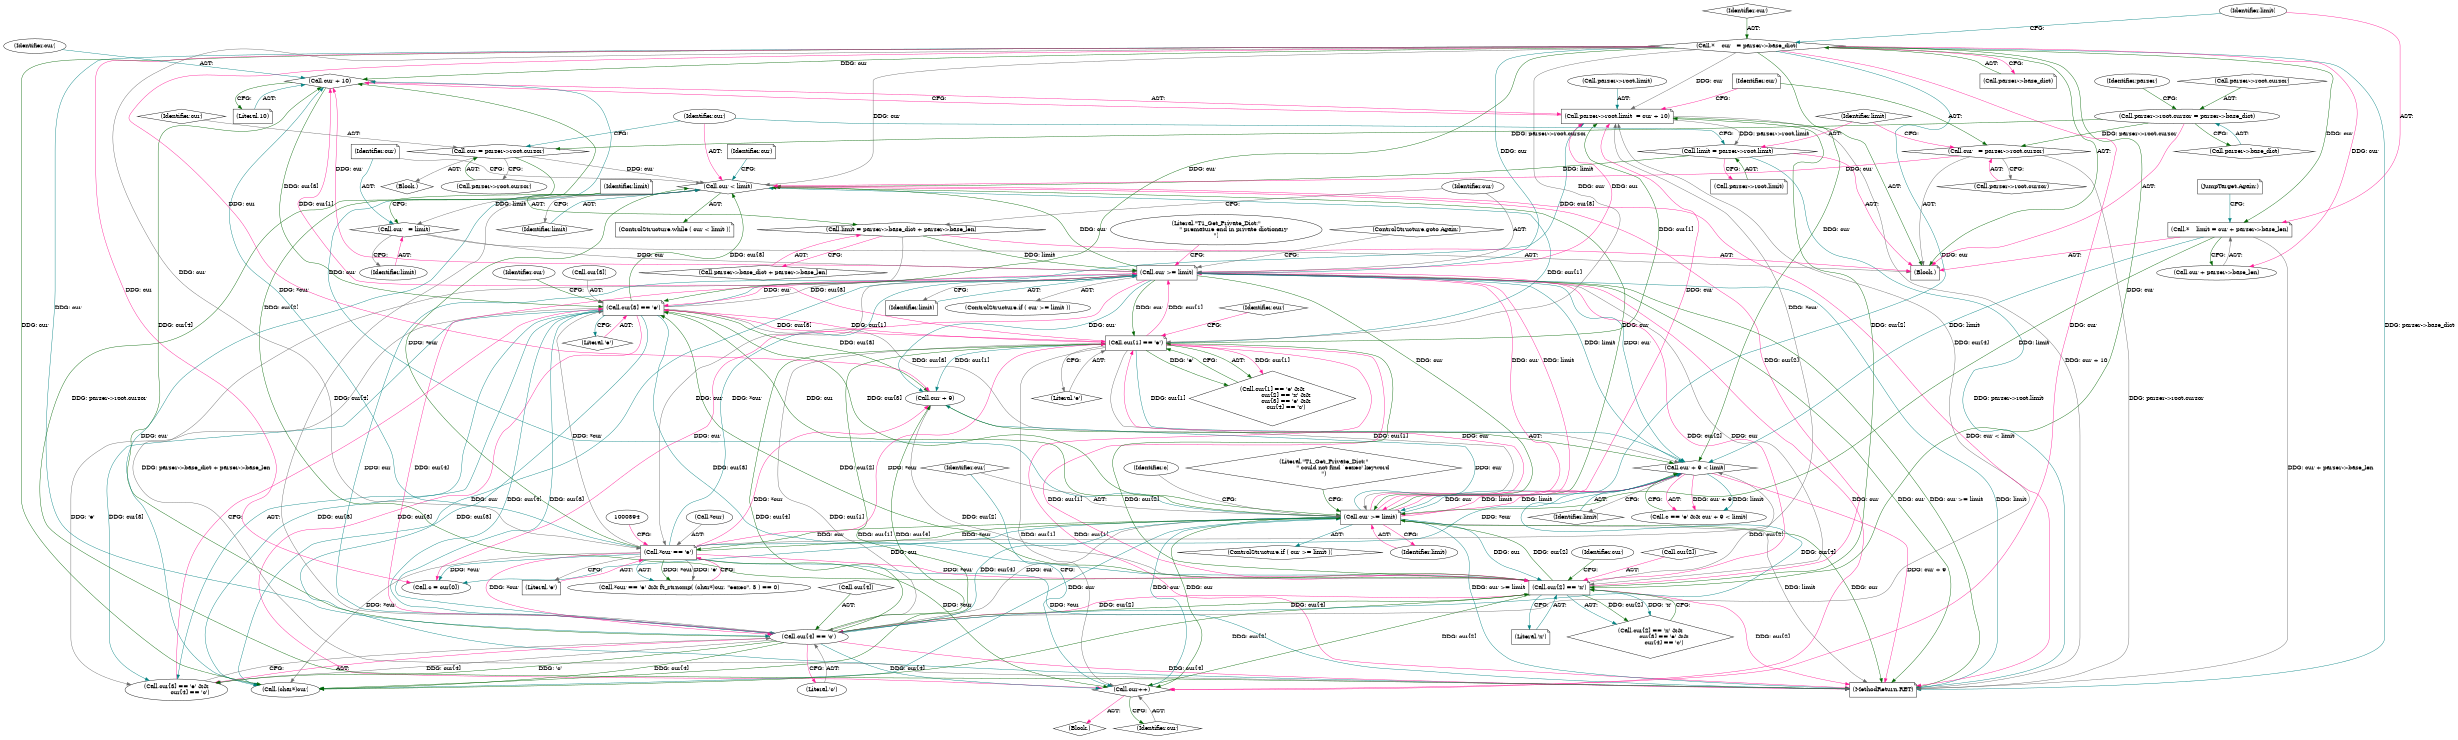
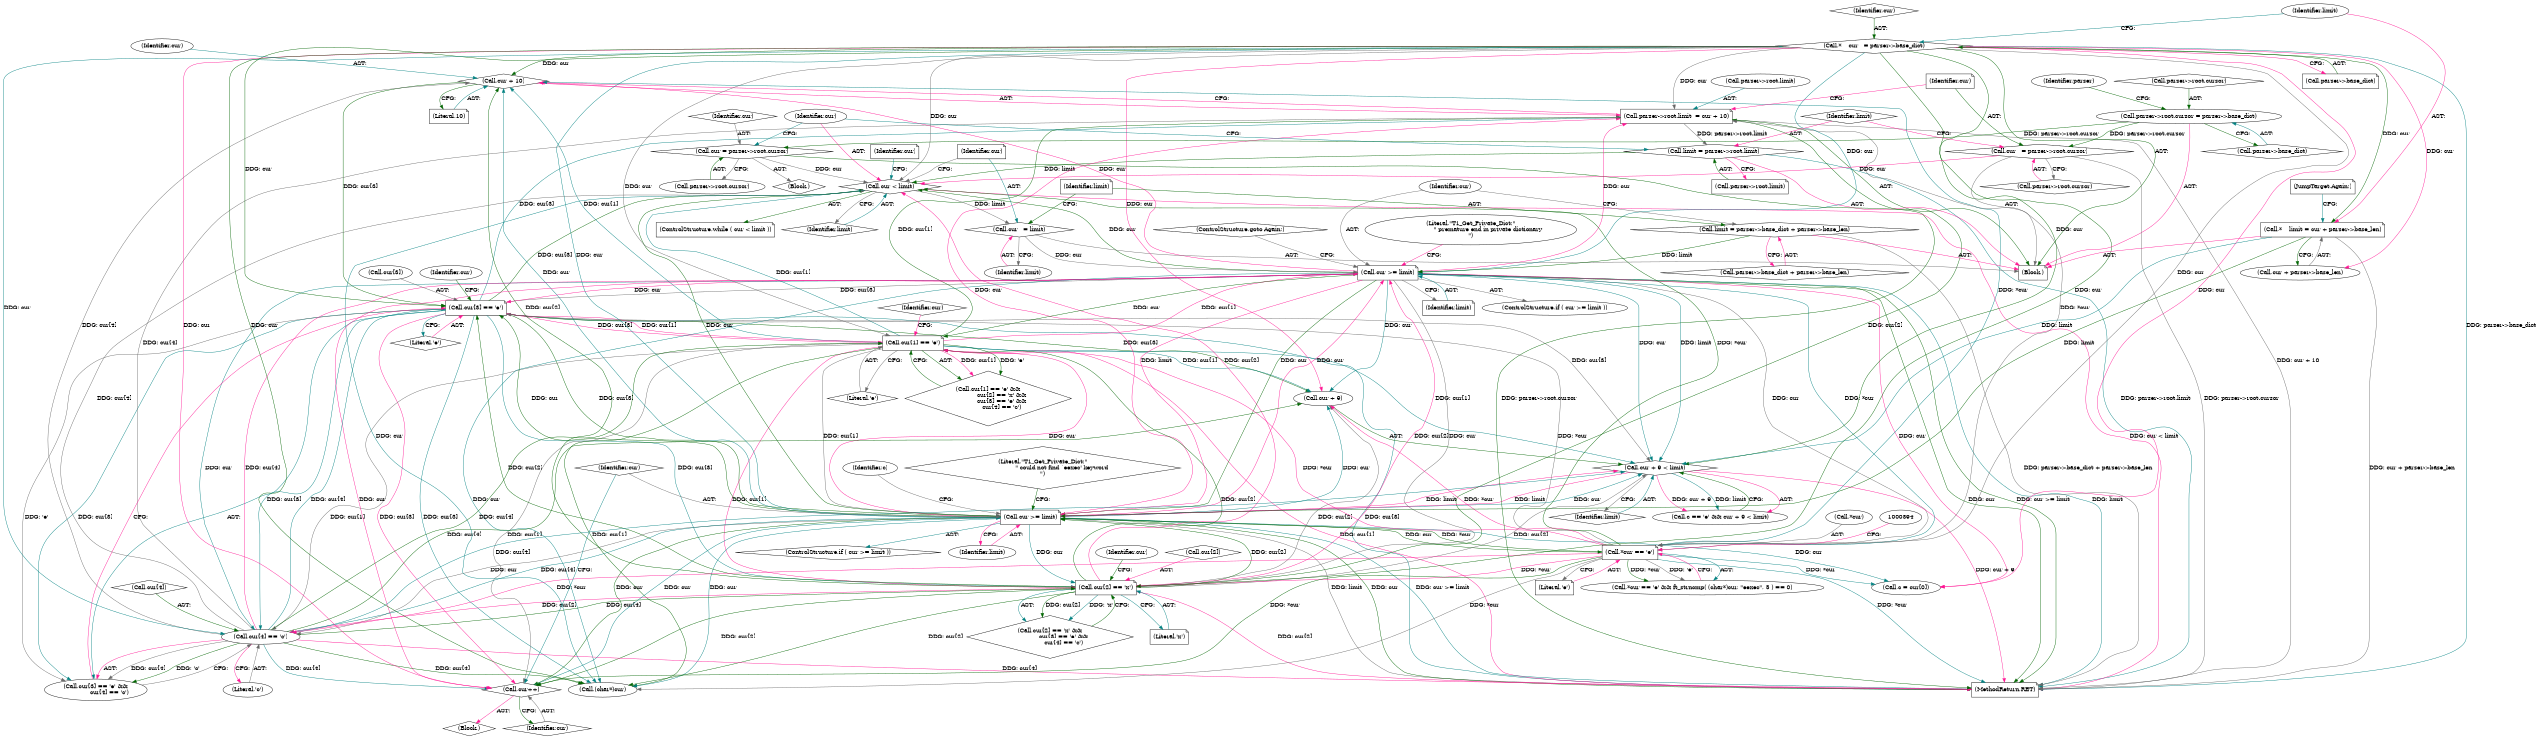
edge "(Call,cur[1] == 'e')" -> "(Call,cur + 10)": color deeppink -> teal
edge "(Call,cur[4] == 'c')" -> "(Call,cur + 10)": color darkgreen -> gray40
edge "(Call,*cur == 'e')" -> "(Call,cur + 9 < limit)": removed, label "DDG: *cur"
